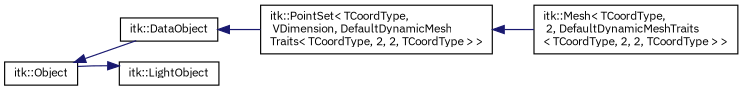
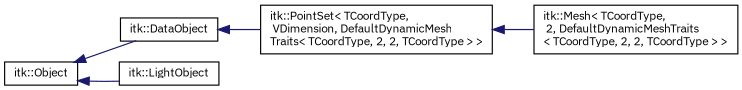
edge "itk::Object" -> "itk::LightObject": reversed
